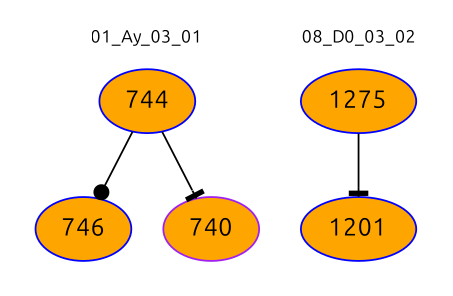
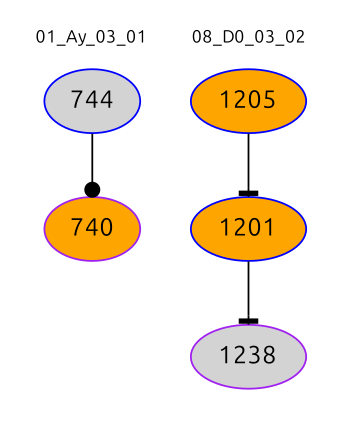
node "744": fillcolor orange -> lightgrey
node "1275": label "1275" -> "1205"
edge "744" -> "740": arrowhead tee -> dot
node "746": removed
node "1238": added
